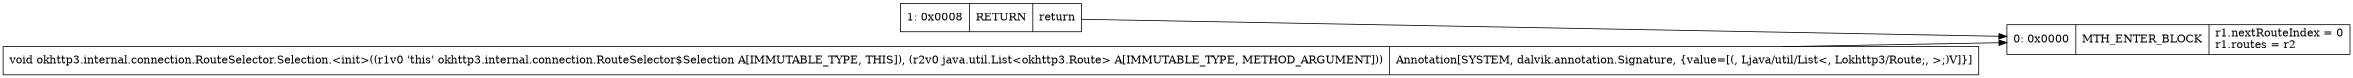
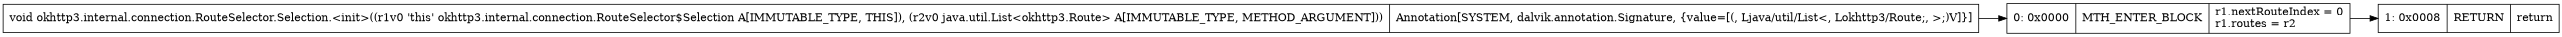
edge "1: 0x0008" -> "0: 0x0000": reversed
